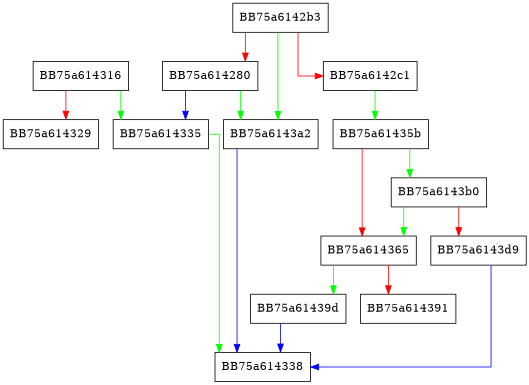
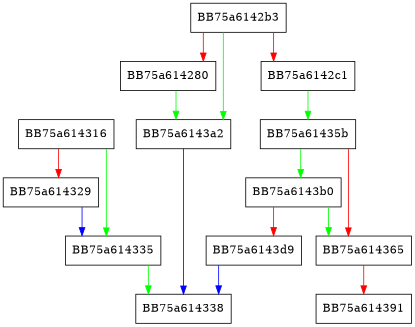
edge "BB75a614280" -> "BB75a614335": now "BB75a614329" -> "BB75a614335"
node "BB75a61439d": removed
